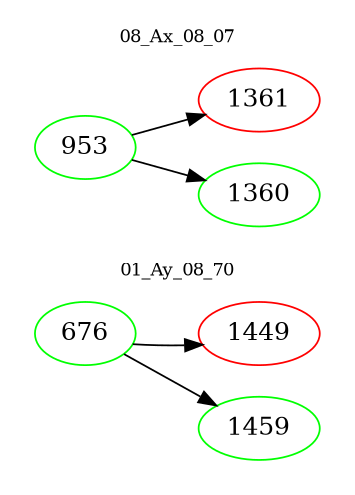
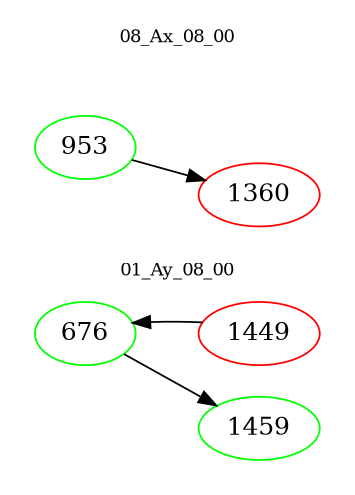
cluster "08_Ax_08_07": label "08_Ax_08_07" -> "08_Ax_08_00"
node "1361": removed
node "1360": color green -> red
cluster "01_Ay_08_70": label "01_Ay_08_70" -> "01_Ay_08_00"
edge "676" -> "1449": reversed
